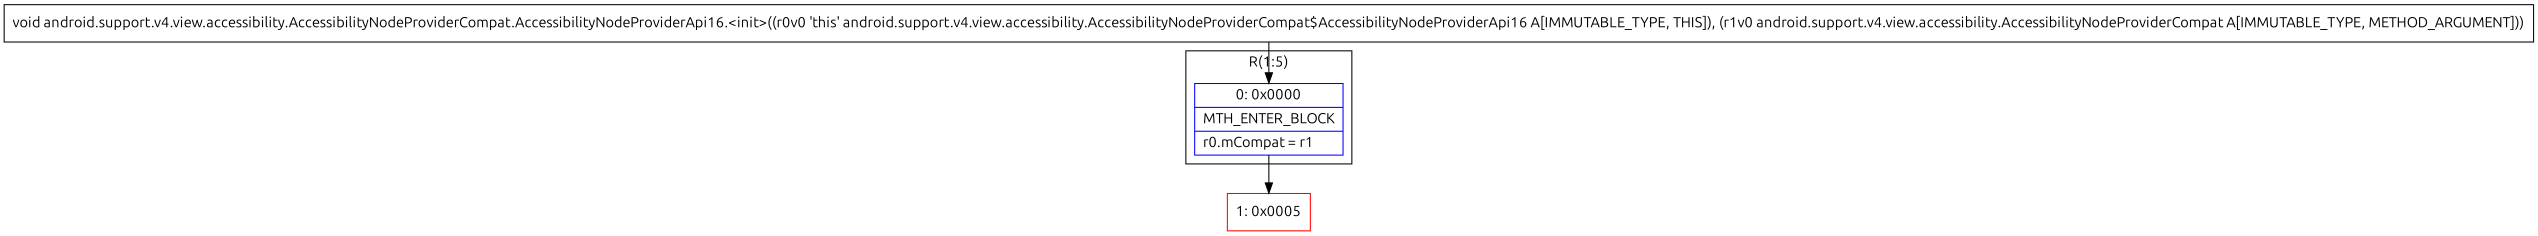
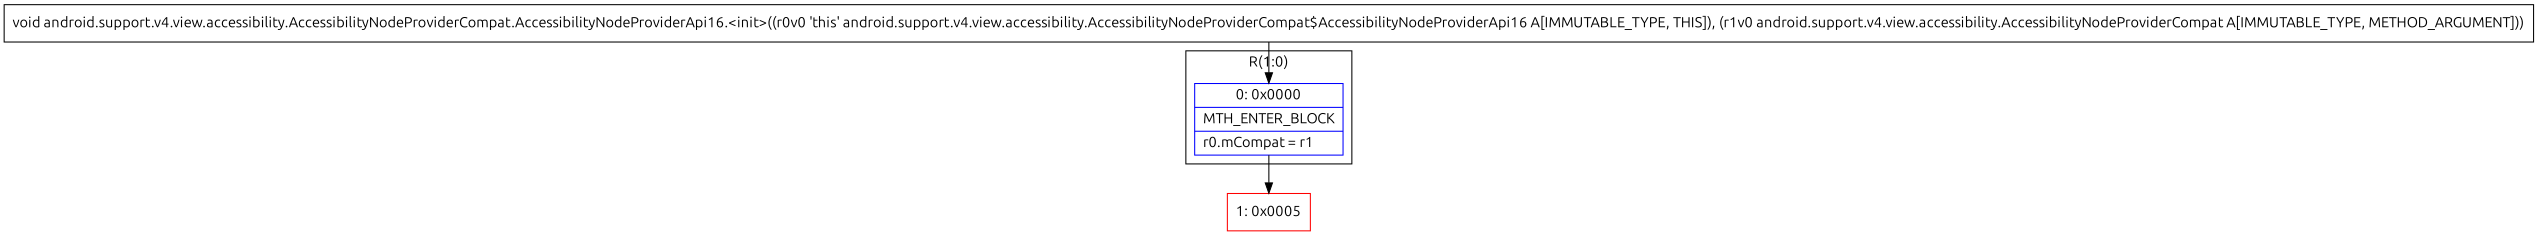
cluster "R(1:5)": label "R(1:5)" -> "R(1:0)"
